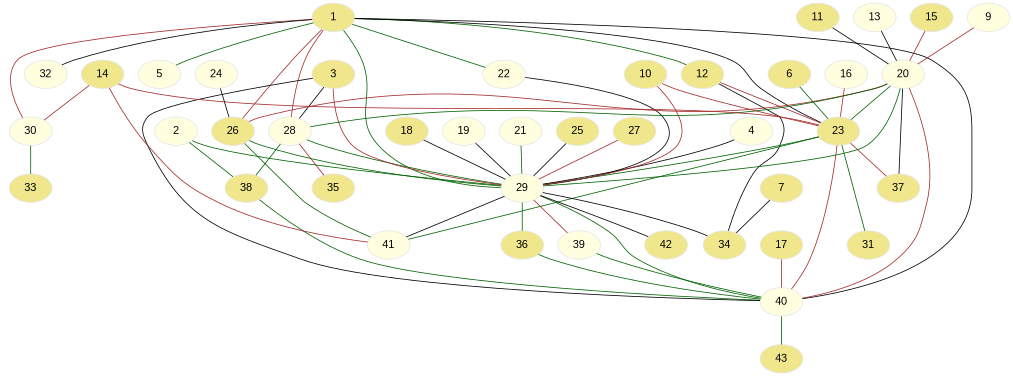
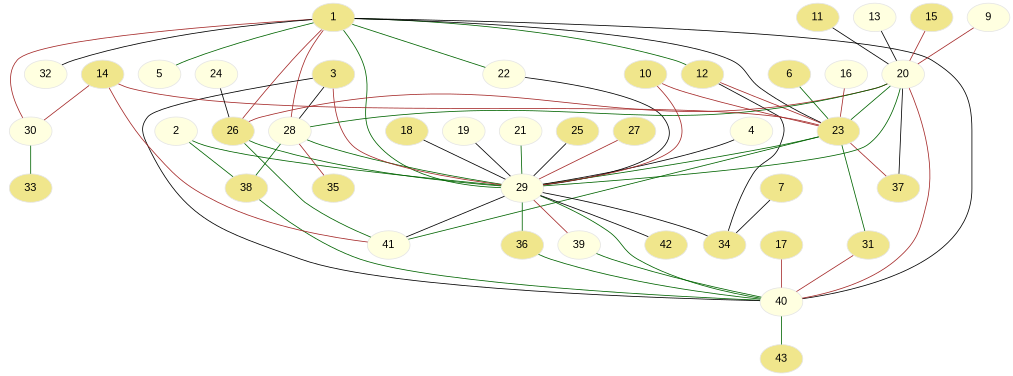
edge "23" -- "40": now "31" -- "40"
